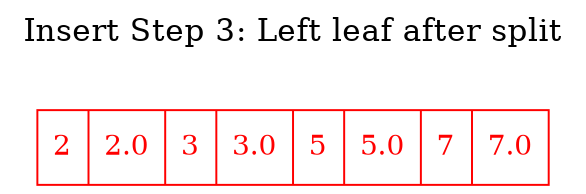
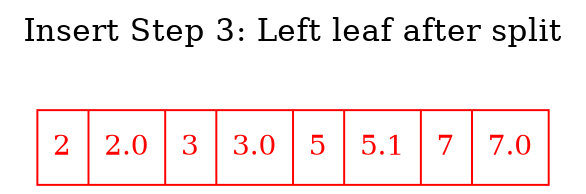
node "2": text "5.0" -> "5.1"
